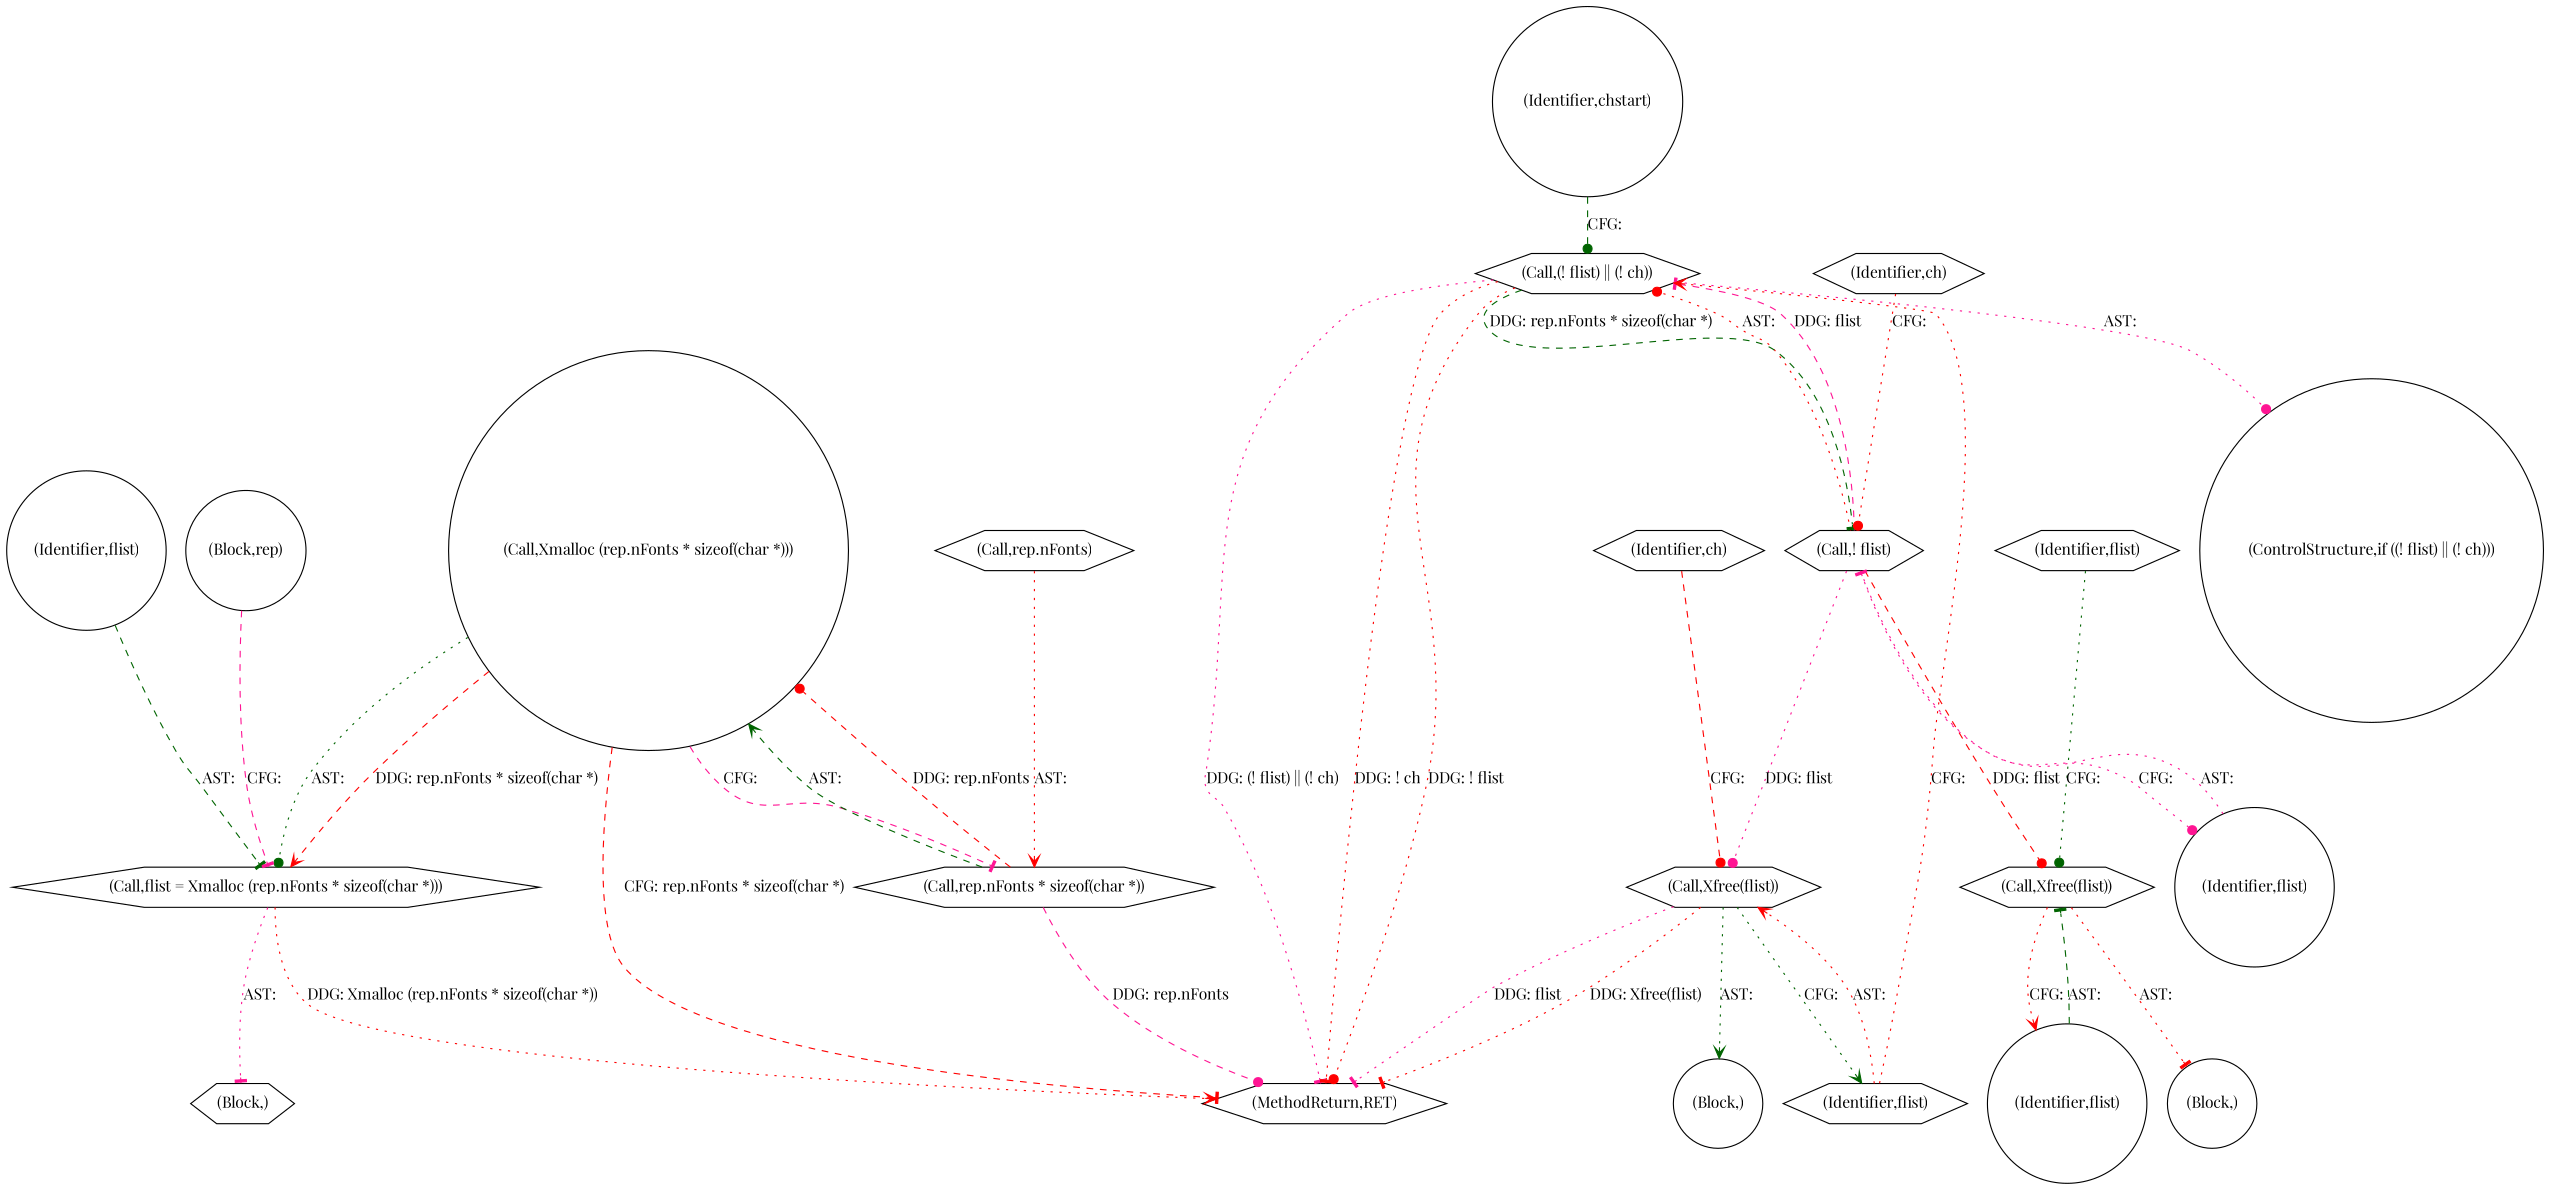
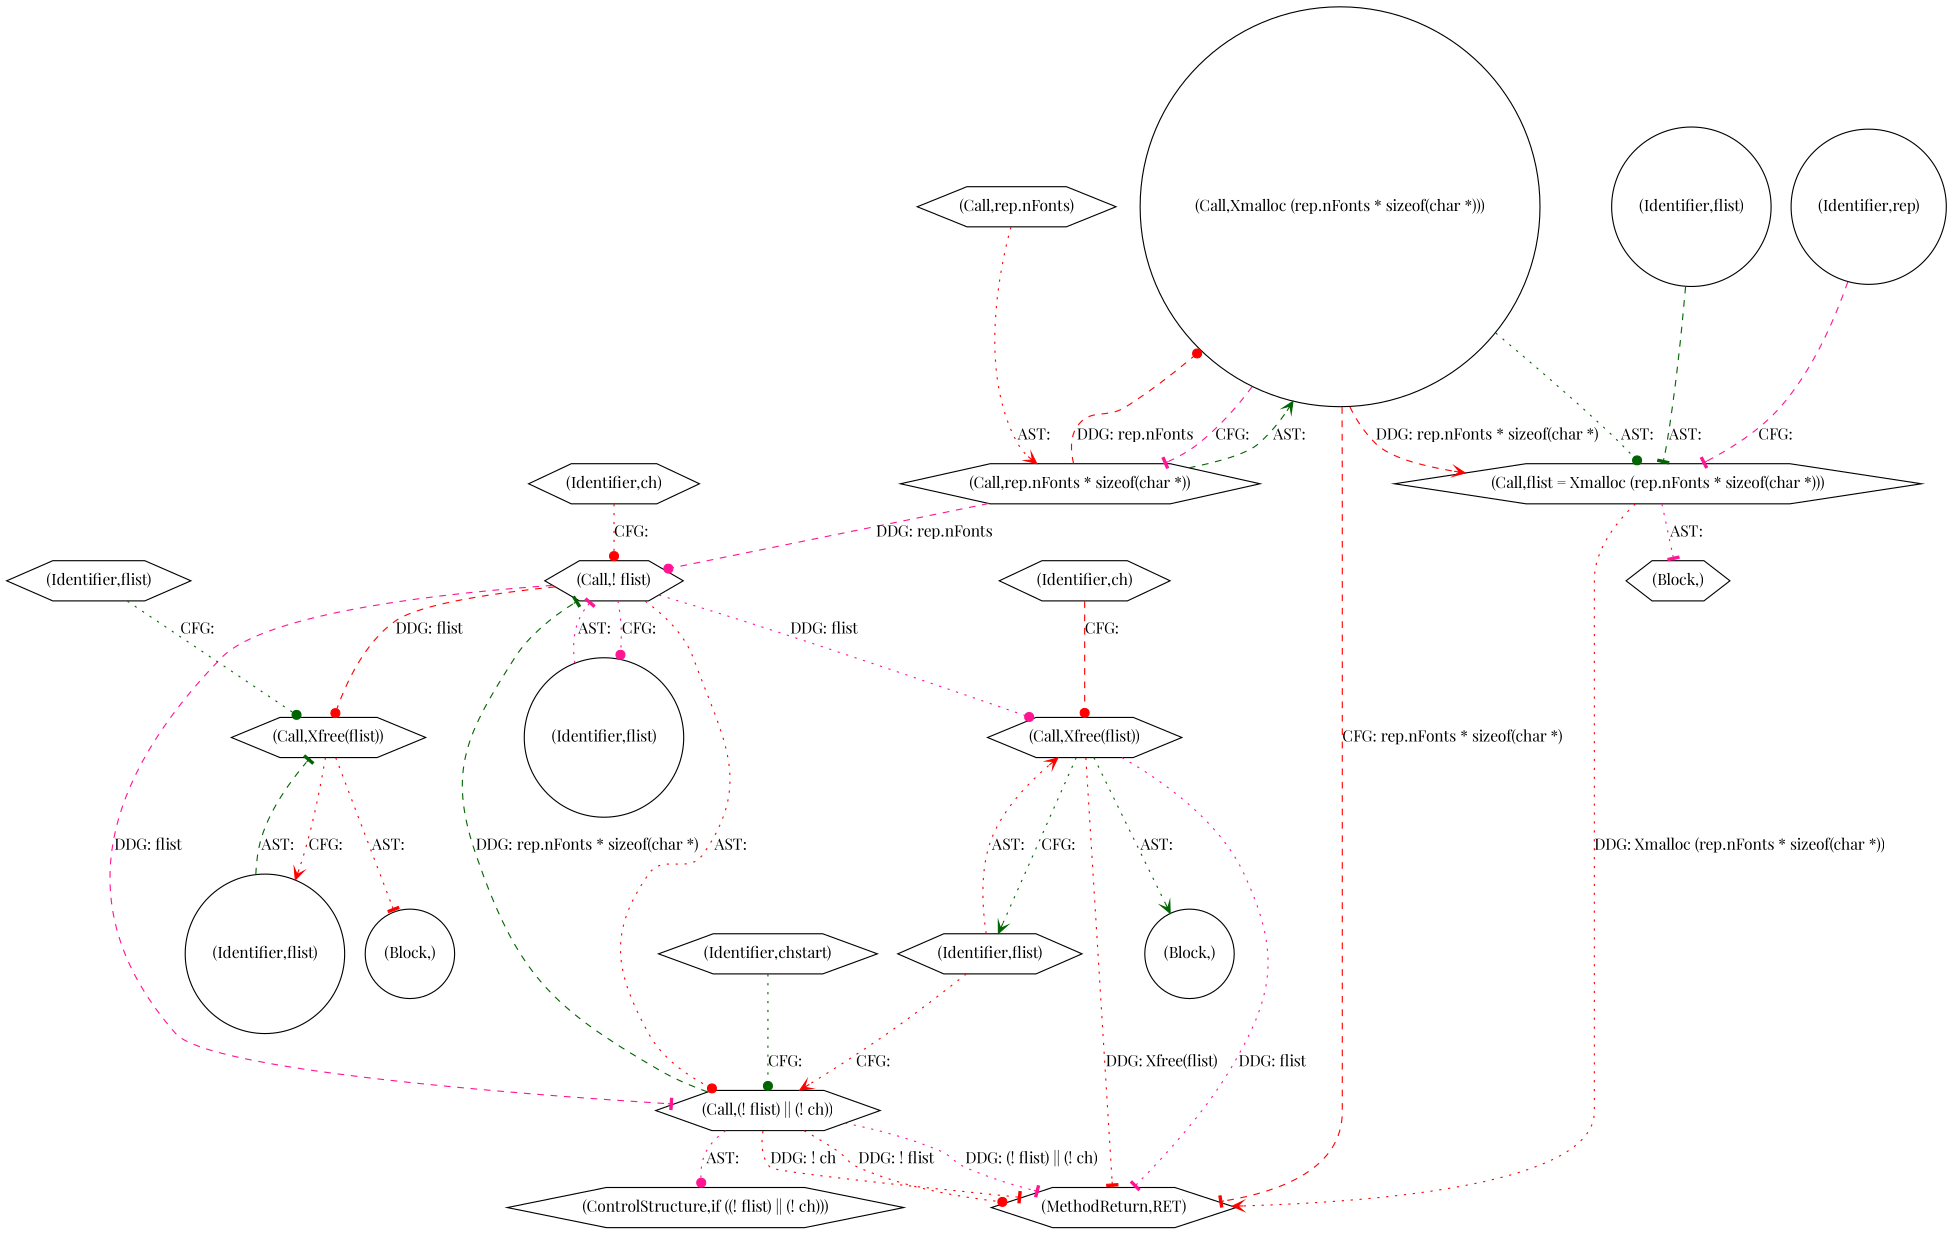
node "(Identifier,chstart)": shape circle -> hexagon
edge "(Identifier,chstart)" -> "(Call,(! flist) || (! ch))": style dashed -> dotted
node "(Block,rep)": label "(Block,rep)" -> "(Identifier,rep)"
node "(ControlStructure,if ((! flist) || (! ch)))": shape circle -> hexagon
edge "(Call,rep.nFonts * sizeof(char *))" -> "(MethodReturn,RET)": now "(Call,rep.nFonts * sizeof(char *))" -> "(Call,! flist)"
